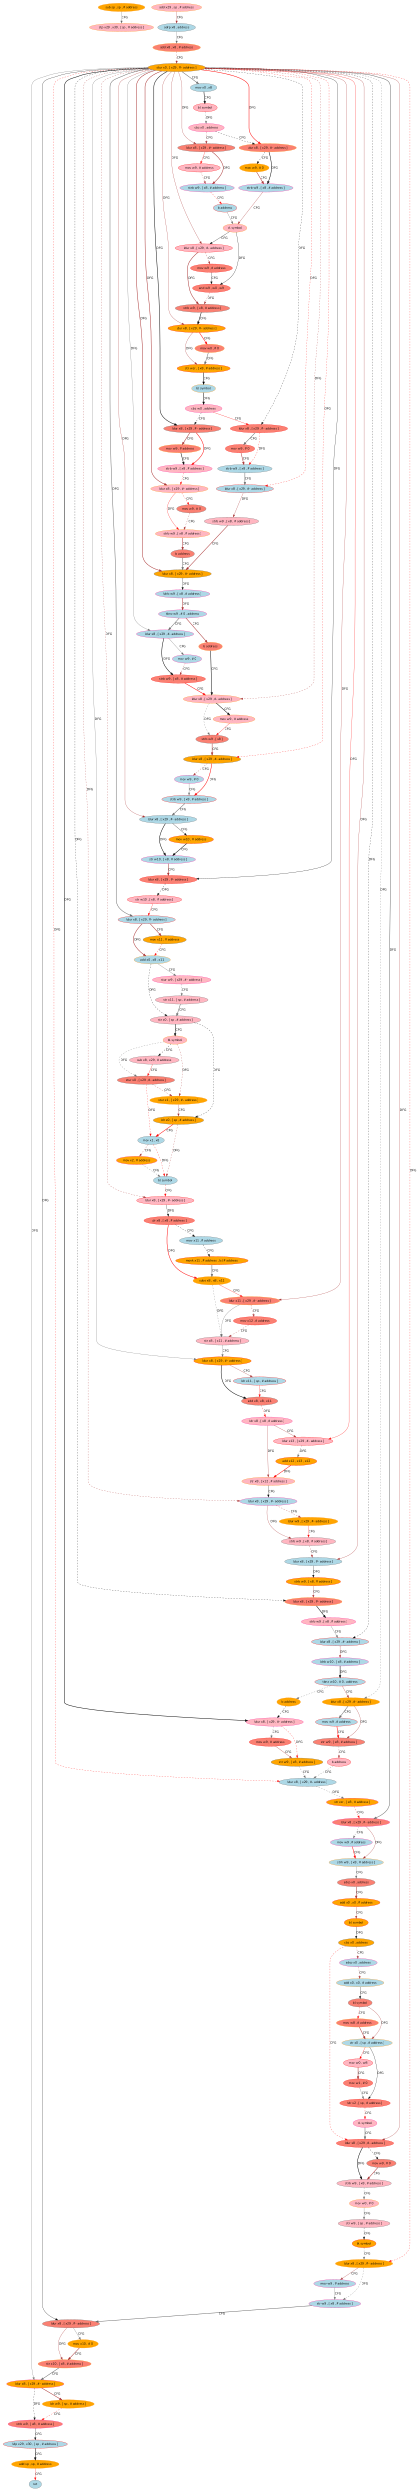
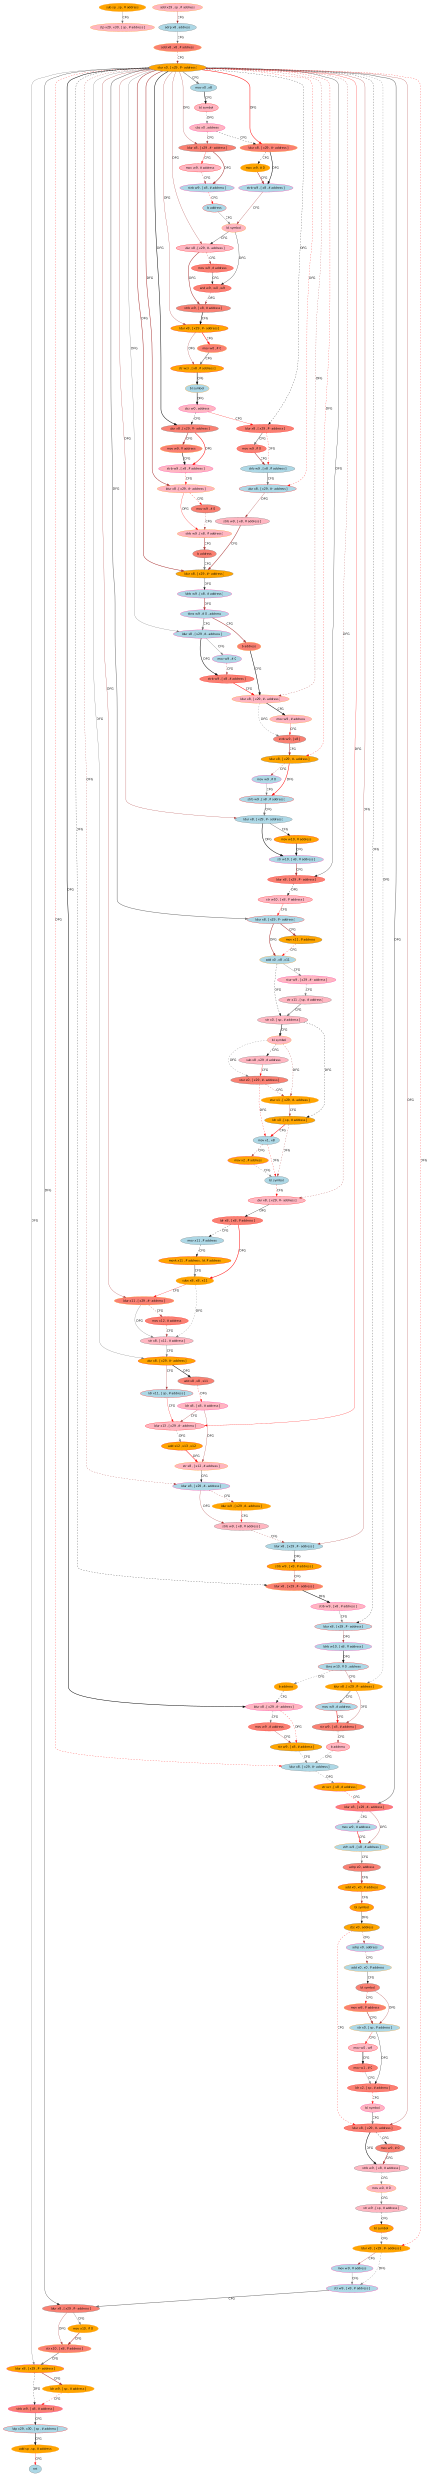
edge "ldr x11 , [ sp , # address ]" -> "add x8 , x8 , x11": now "ldr x11 , [ sp , # address ]" -> "ldur x13 , [ x29 , #- address ]"
edge "mov w0 , w8" -> "mov w1 , # 0": color brown -> black
